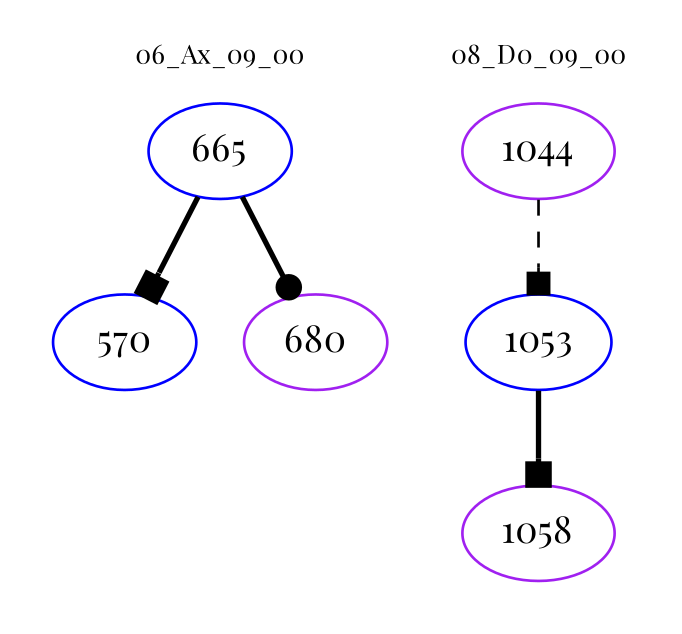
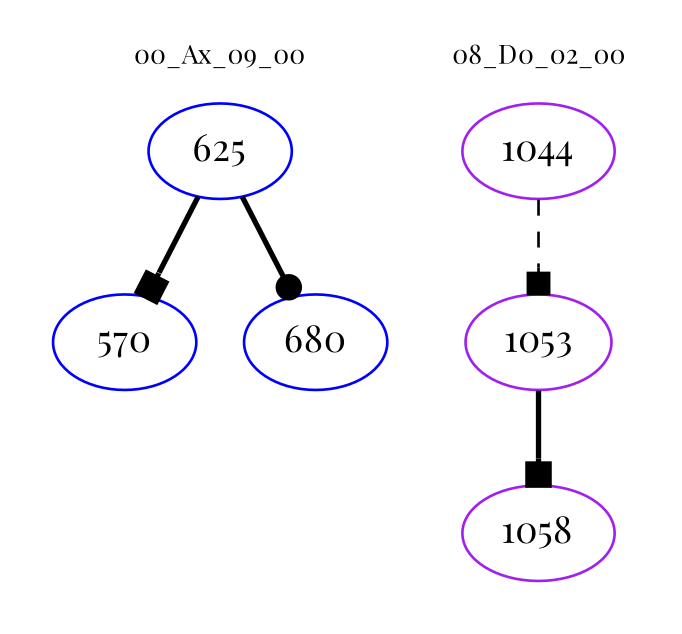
cluster "06_Ax_09_00": label "06_Ax_09_00" -> "00_Ax_09_00"
cluster "08_D0_09_00": label "08_D0_09_00" -> "08_D0_02_00"
node "665": label "665" -> "625"
node "680": color purple -> blue
node "1053": color blue -> purple
